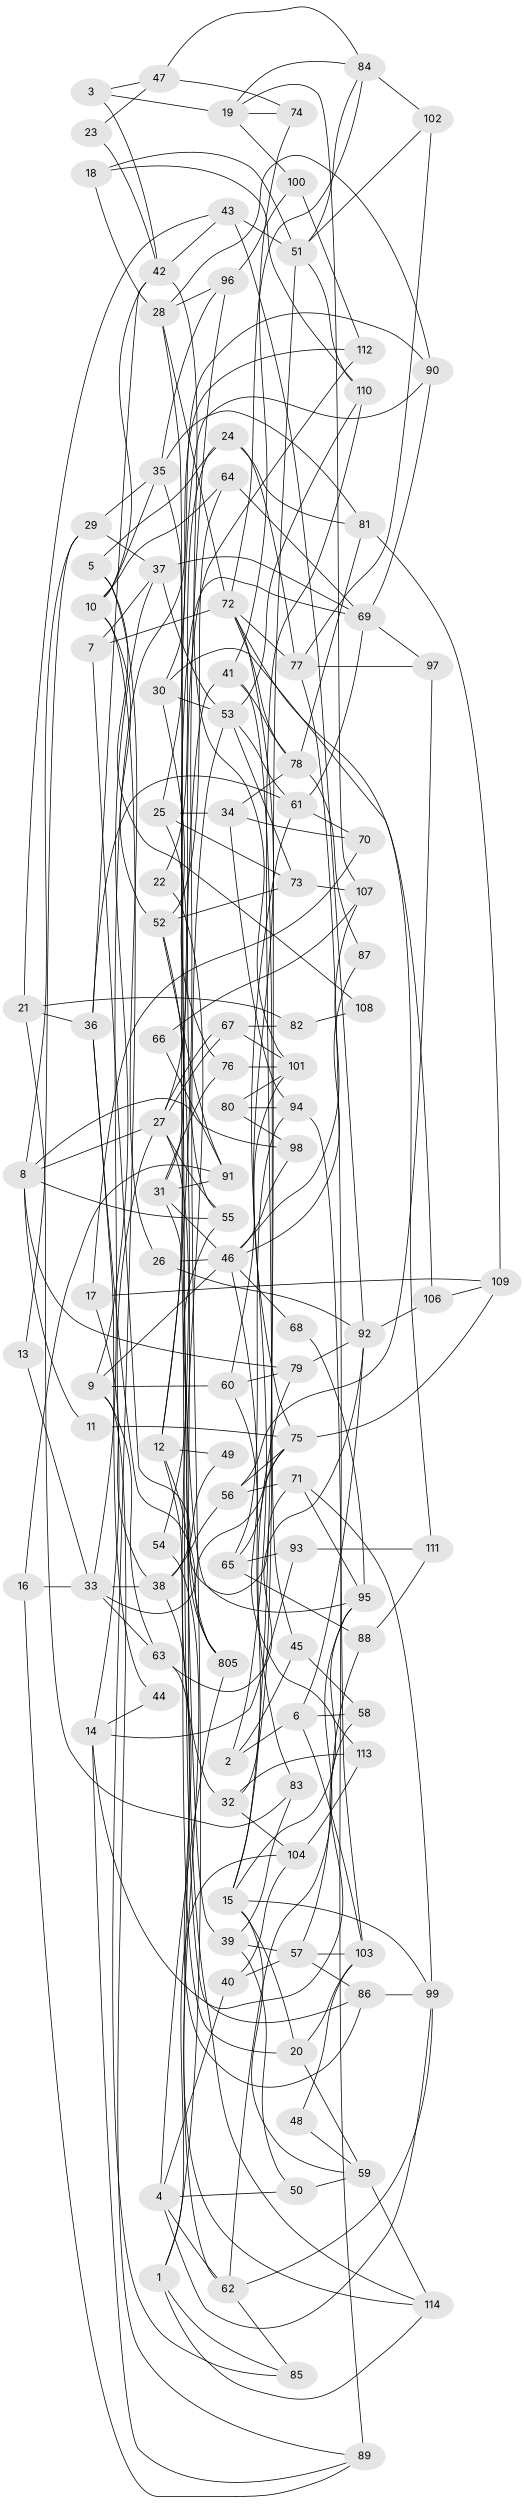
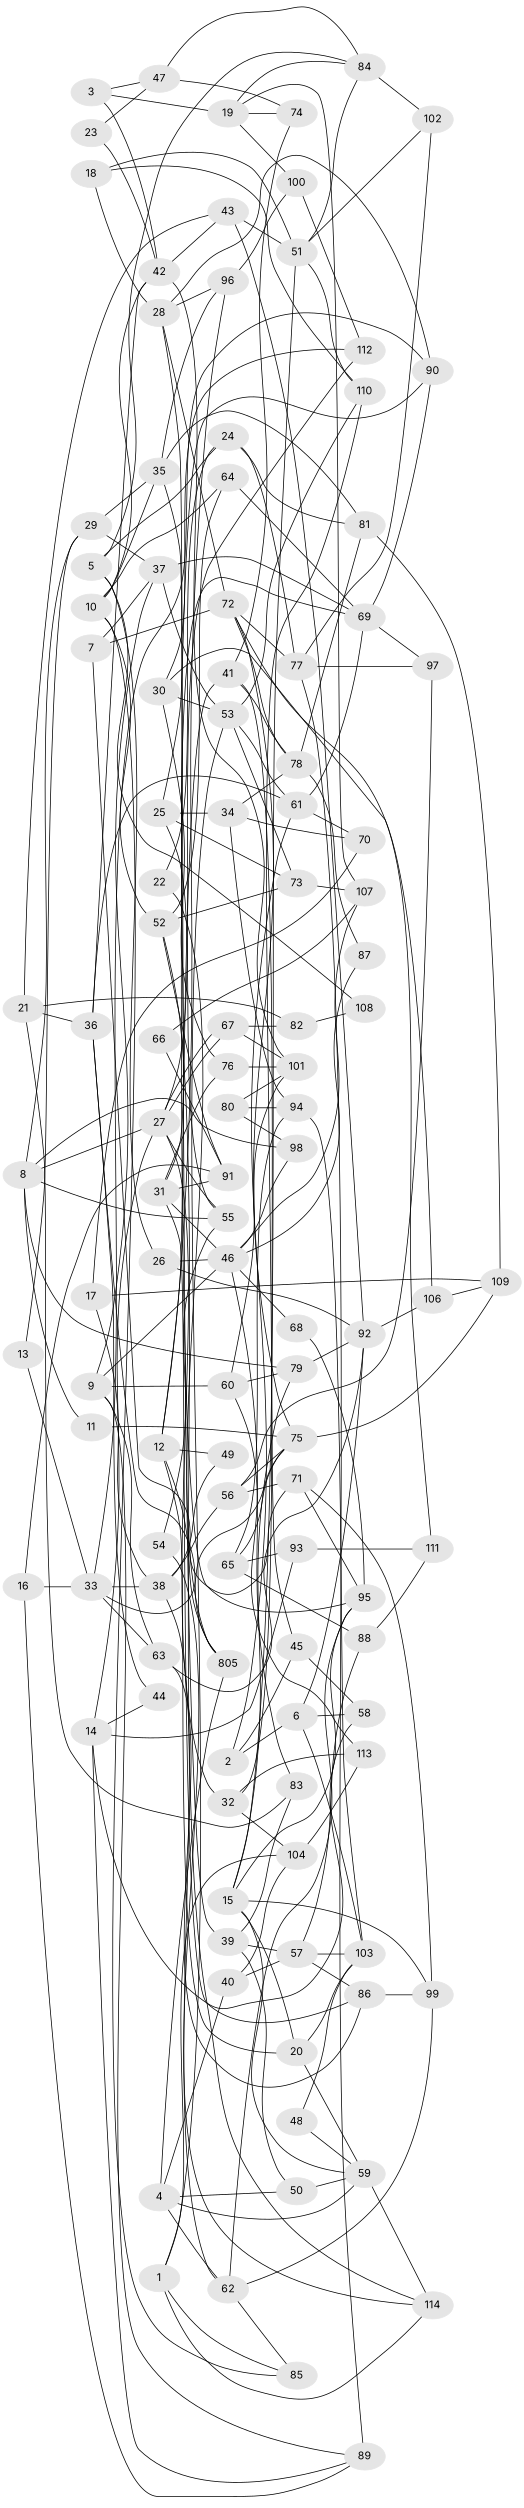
edge "84" -- "72": now "84" -- "5"
edge "99" -- "4": now "59" -- "4"
